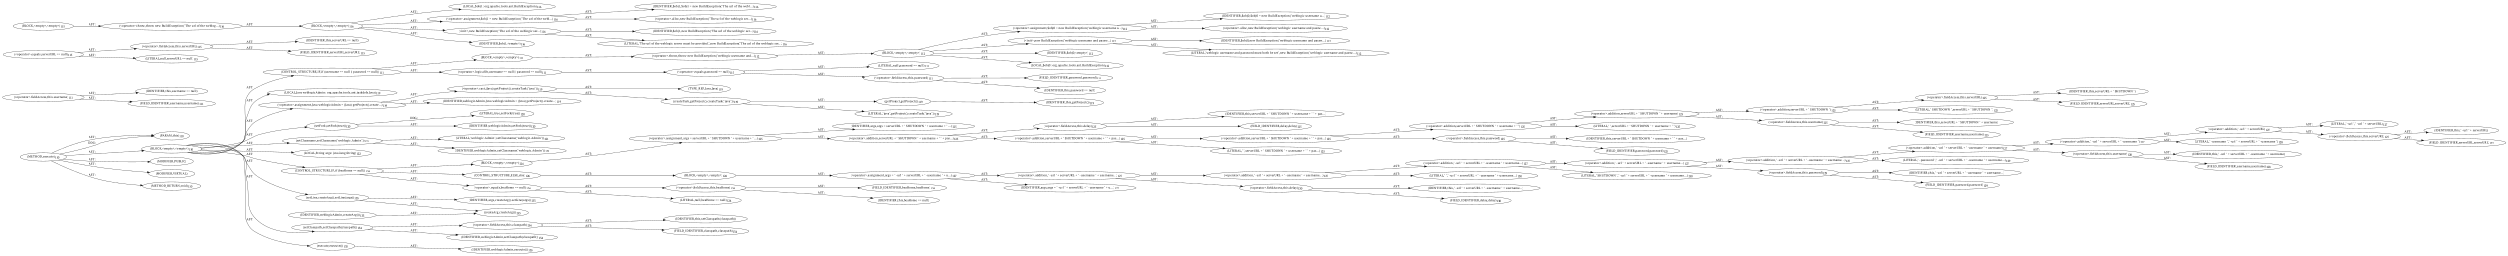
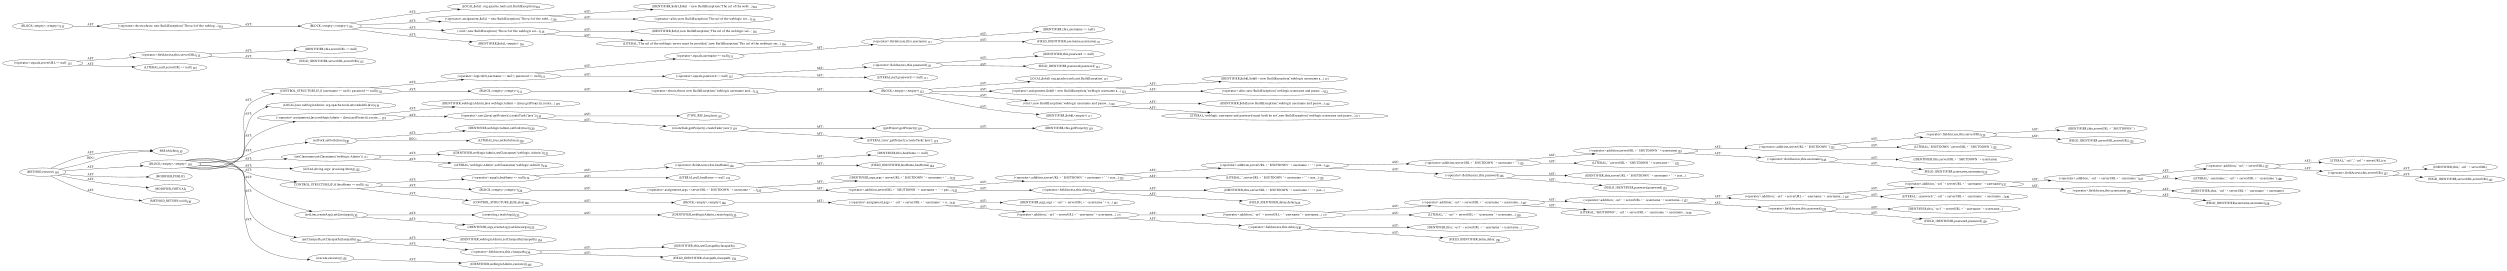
node "(<operator>.equals,username == null)": added
edge "(IDENTIFIER,weblogicAdmin,createArg())" -> "(createArg,createArg())": reversed
